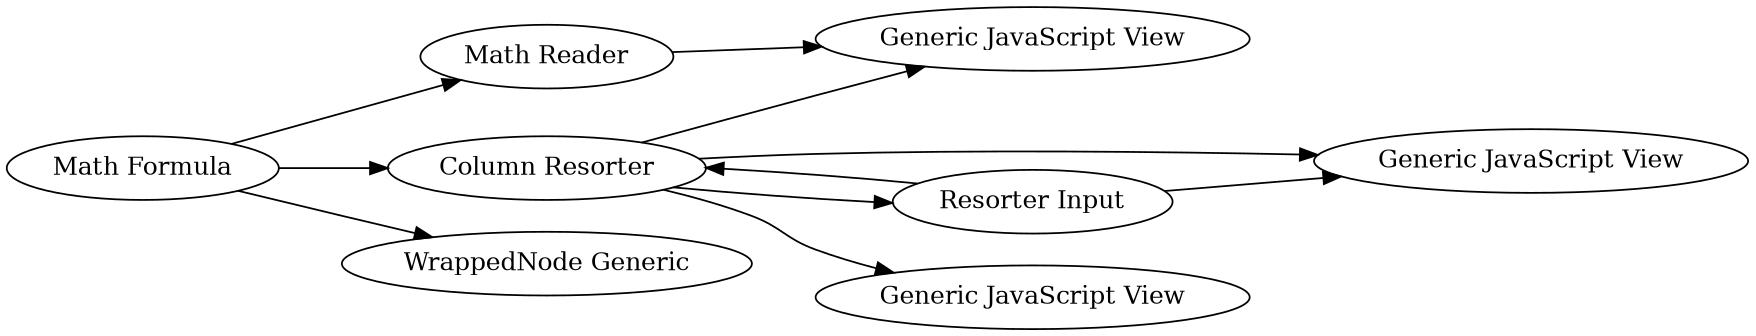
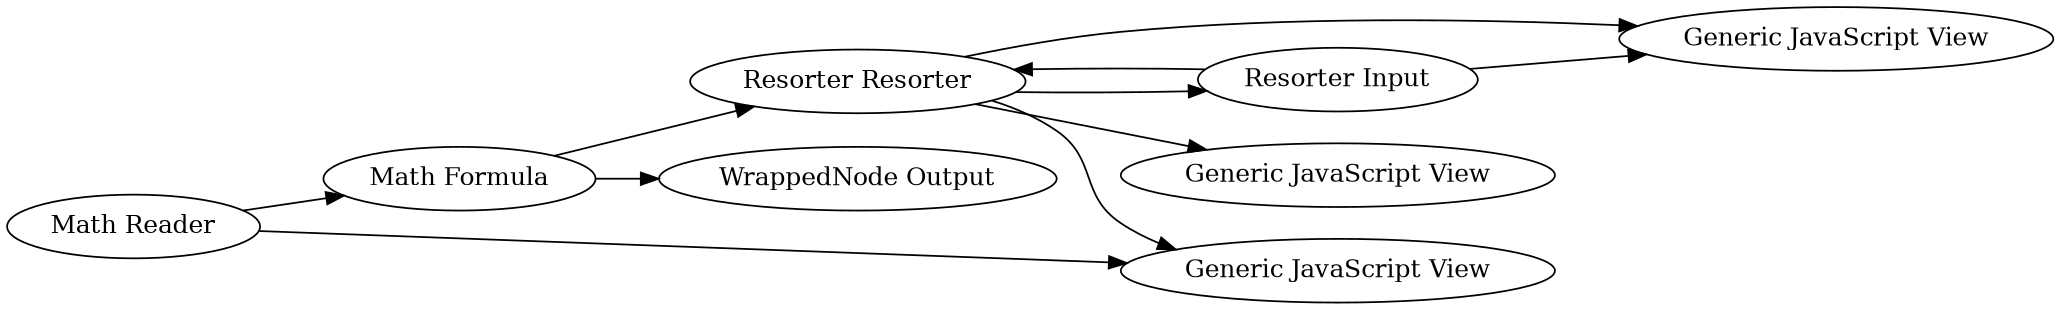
edge "Math Formula" -> "Math Reader": reversed
node "Column Resorter": label "Column Resorter" -> "Resorter Resorter"
node "WrappedNode Generic": label "WrappedNode Generic" -> "WrappedNode Output"
